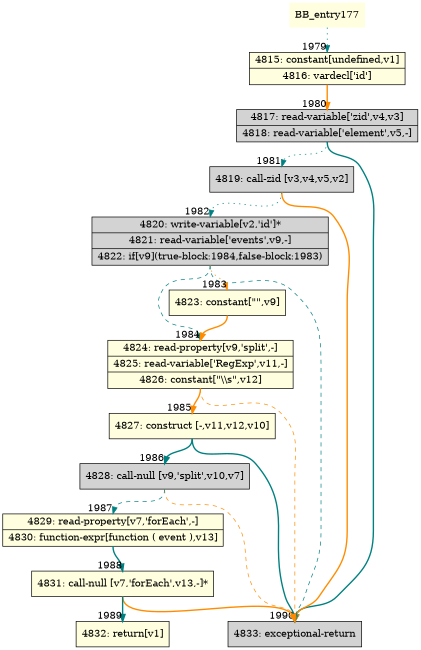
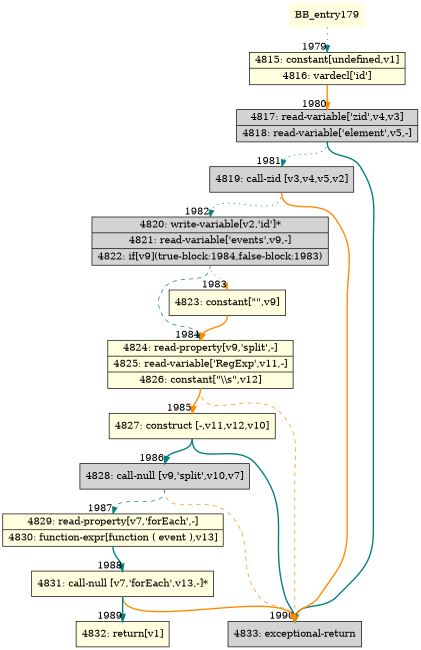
node "BB_entry177": label "BB_entry177" -> "BB_entry179"
edge "4820: write-variable[v2,'id']*" -> "4833: exceptional-return": removed
